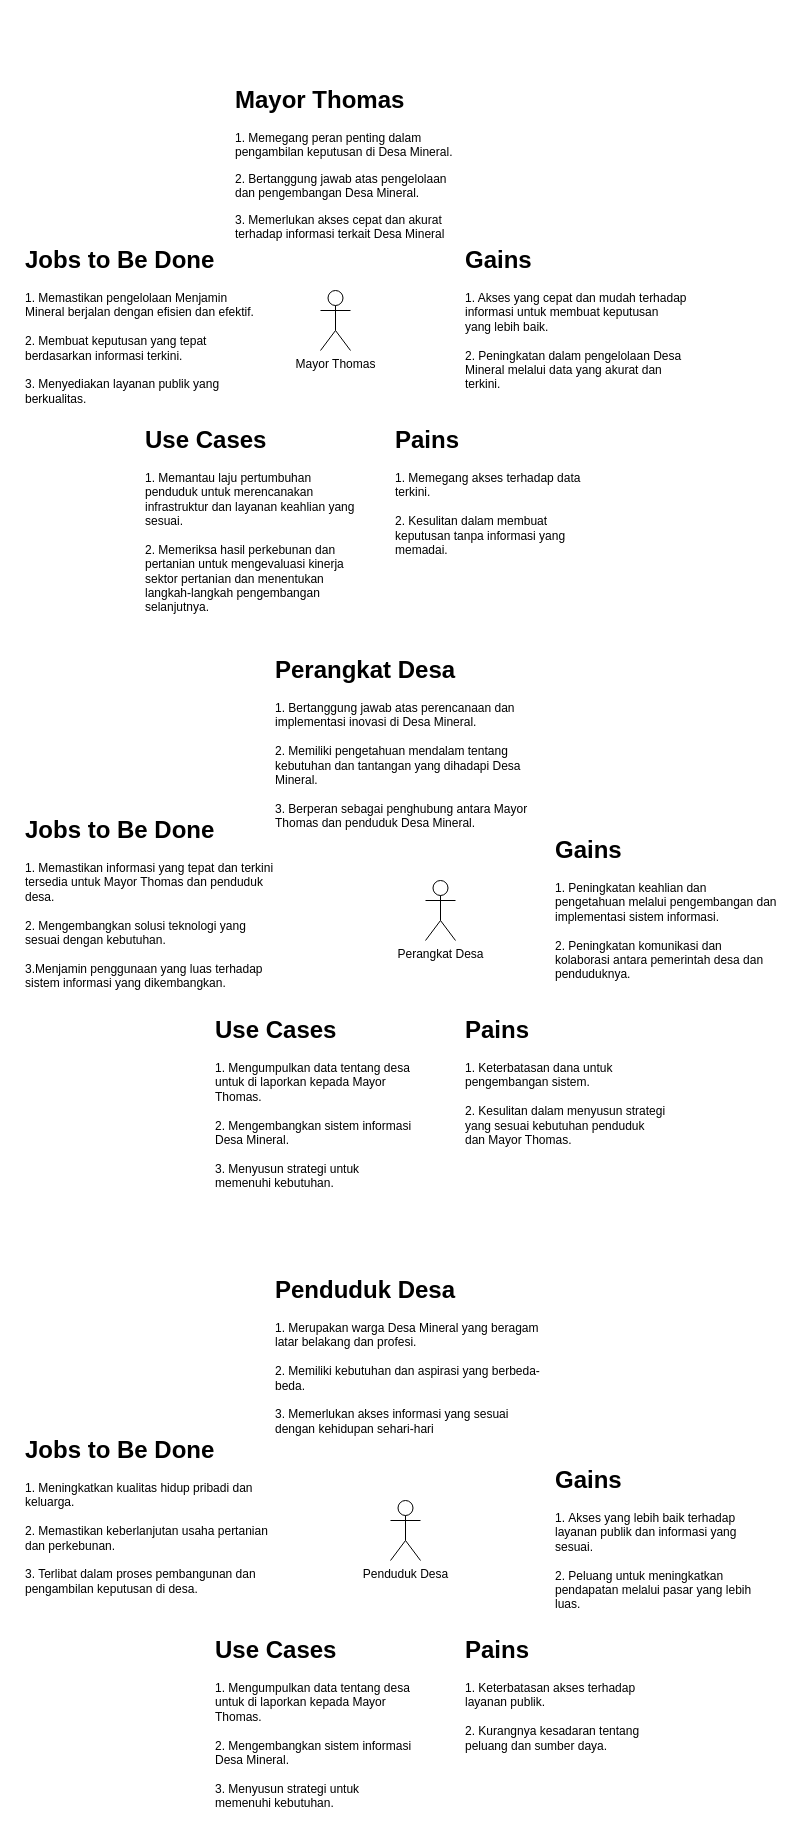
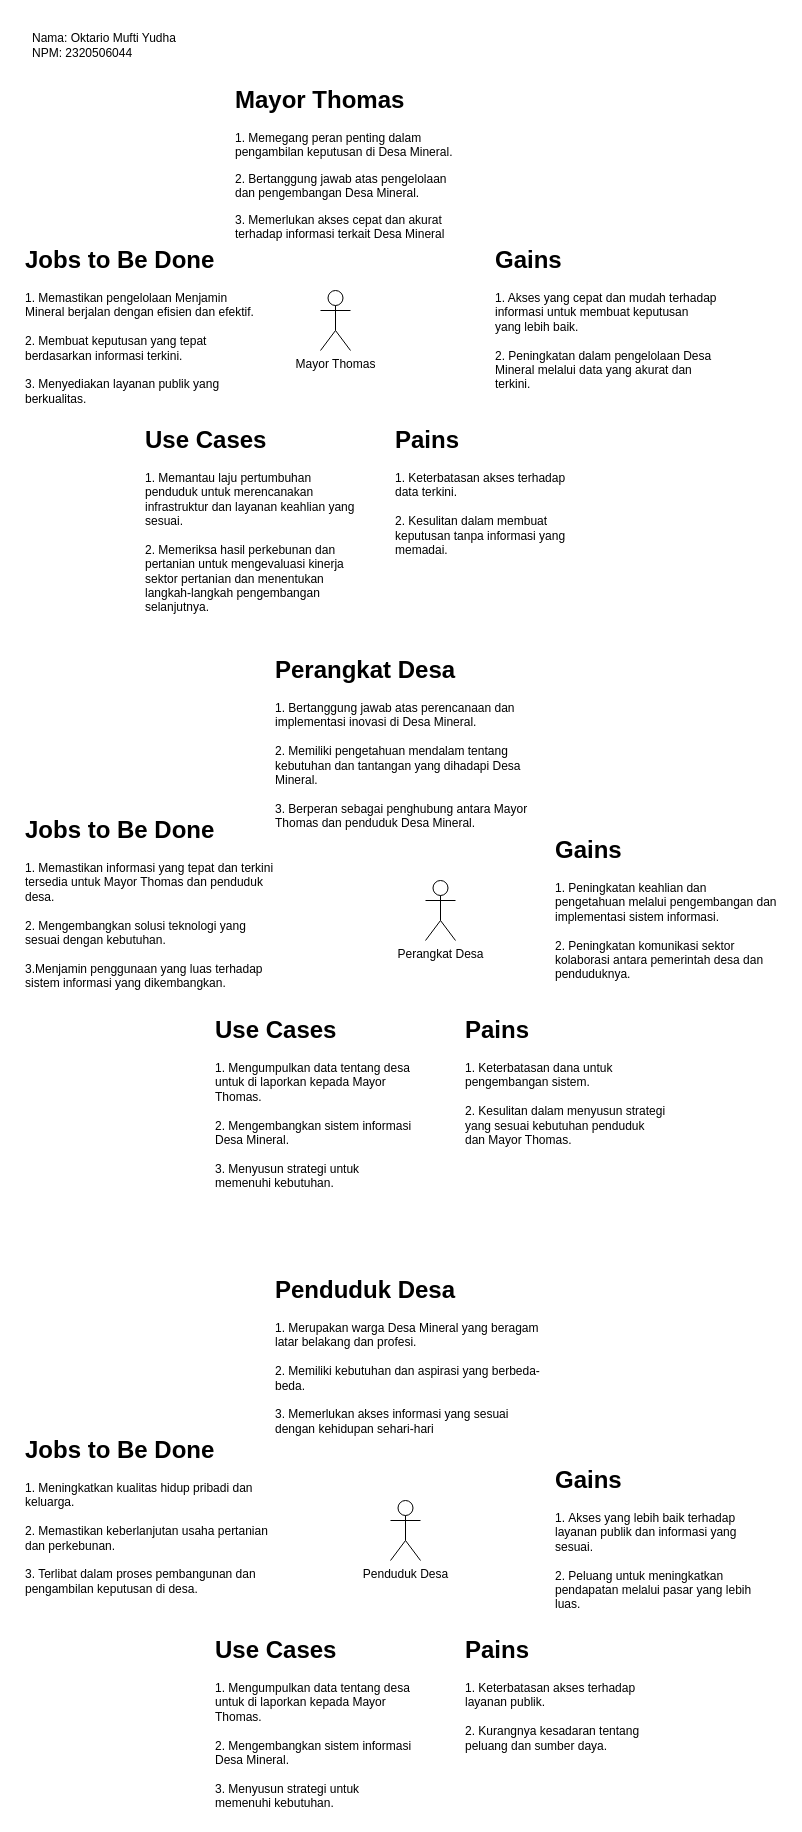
node "Nama: Oktario Mufti Yudha NPM: 2320506044": added
node "Gains 1. Akses yang cepat dan mudah terhadap informasi untuk membuat keputusan yang lebih baik. 2. Peningkatan dalam pengelolaan Desa Mineral melalui data yang akurat dan terkini.": moved (576, 321) -> (606, 321)
node "Pains 1. Memegang akses terhadap data terkini. 2. Kesulitan dalam membuat keputusan tanpa informasi yang memadai.": label "Pains 1. Memegang akses terhadap data terkini. 2. Kesulitan dalam membuat keputusan tanpa informasi yang memadai." -> "Pains 1. Keterbatasan akses terhadap data terkini. 2. Kesulitan dalam membuat keputusan tanpa informasi yang memadai."
node "Gains 1. Peningkatan keahlian dan pengetahuan melalui pengembangan dan implementasi sistem informasi. 2. Peningkatan komunikasi dan kolaborasi antara pemerintah desa dan penduduknya.": label "Gains 1. Peningkatan keahlian dan pengetahuan melalui pengembangan dan implementasi sistem informasi. 2. Peningkatan komunikasi dan kolaborasi antara pemerintah desa dan penduduknya." -> "Gains 1. Peningkatan keahlian dan pengetahuan melalui pengembangan dan implementasi sistem informasi. 2. Peningkatan komunikasi sektor kolaborasi antara pemerintah desa dan penduduknya."
